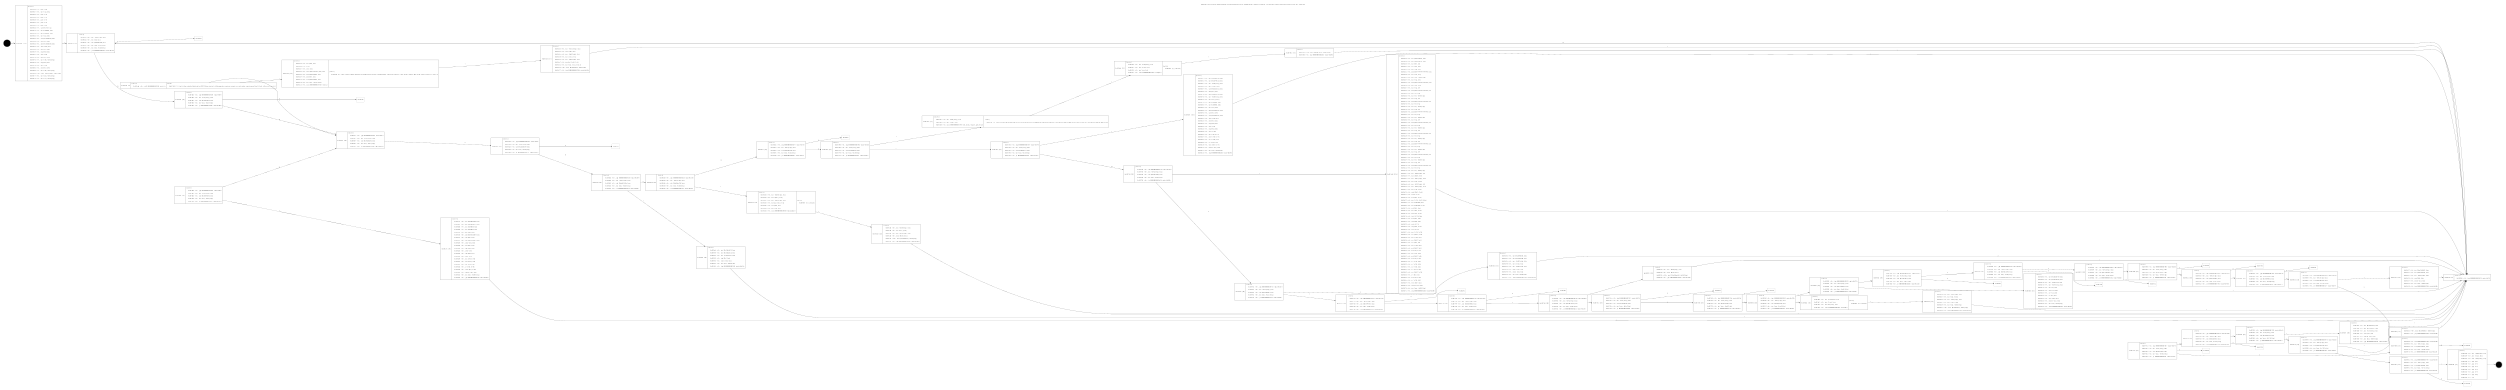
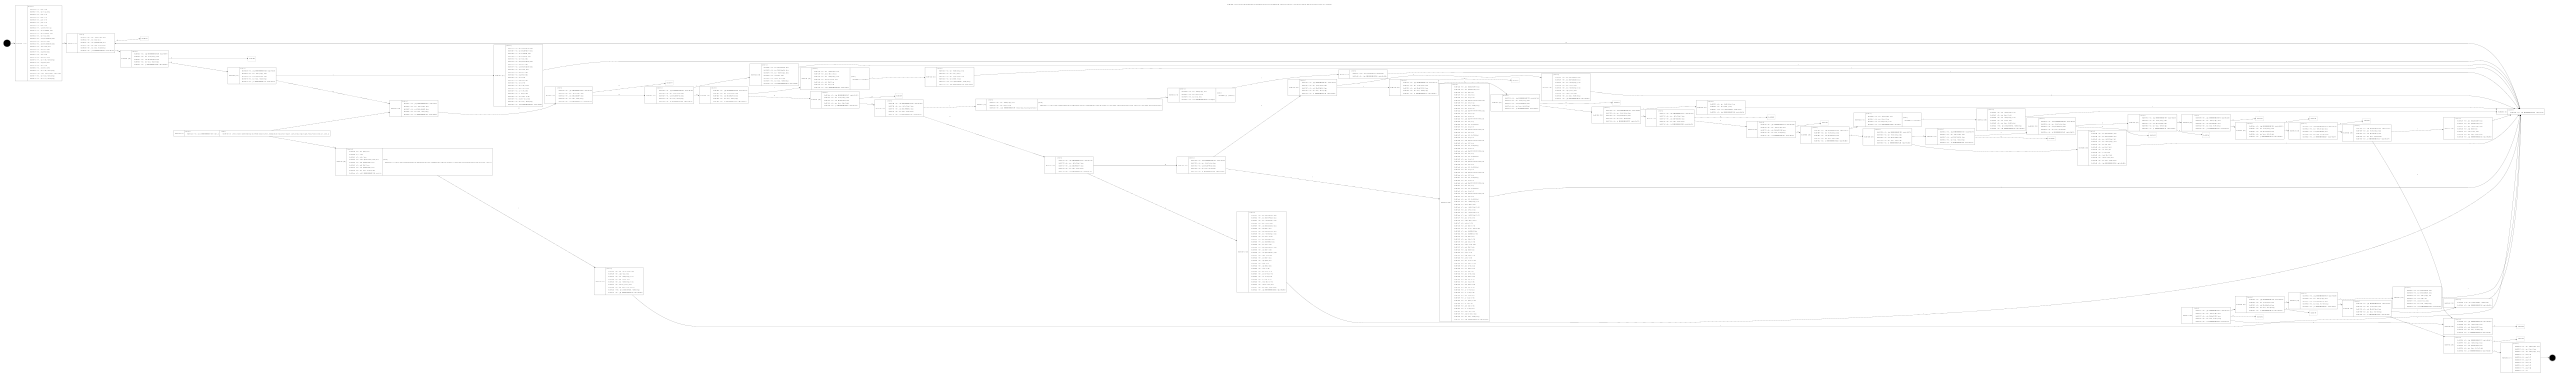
edge "0x401644 [28]" -> "0x40167c [28]": now "0x401644 [28]" -> "0x401660 [28]"
